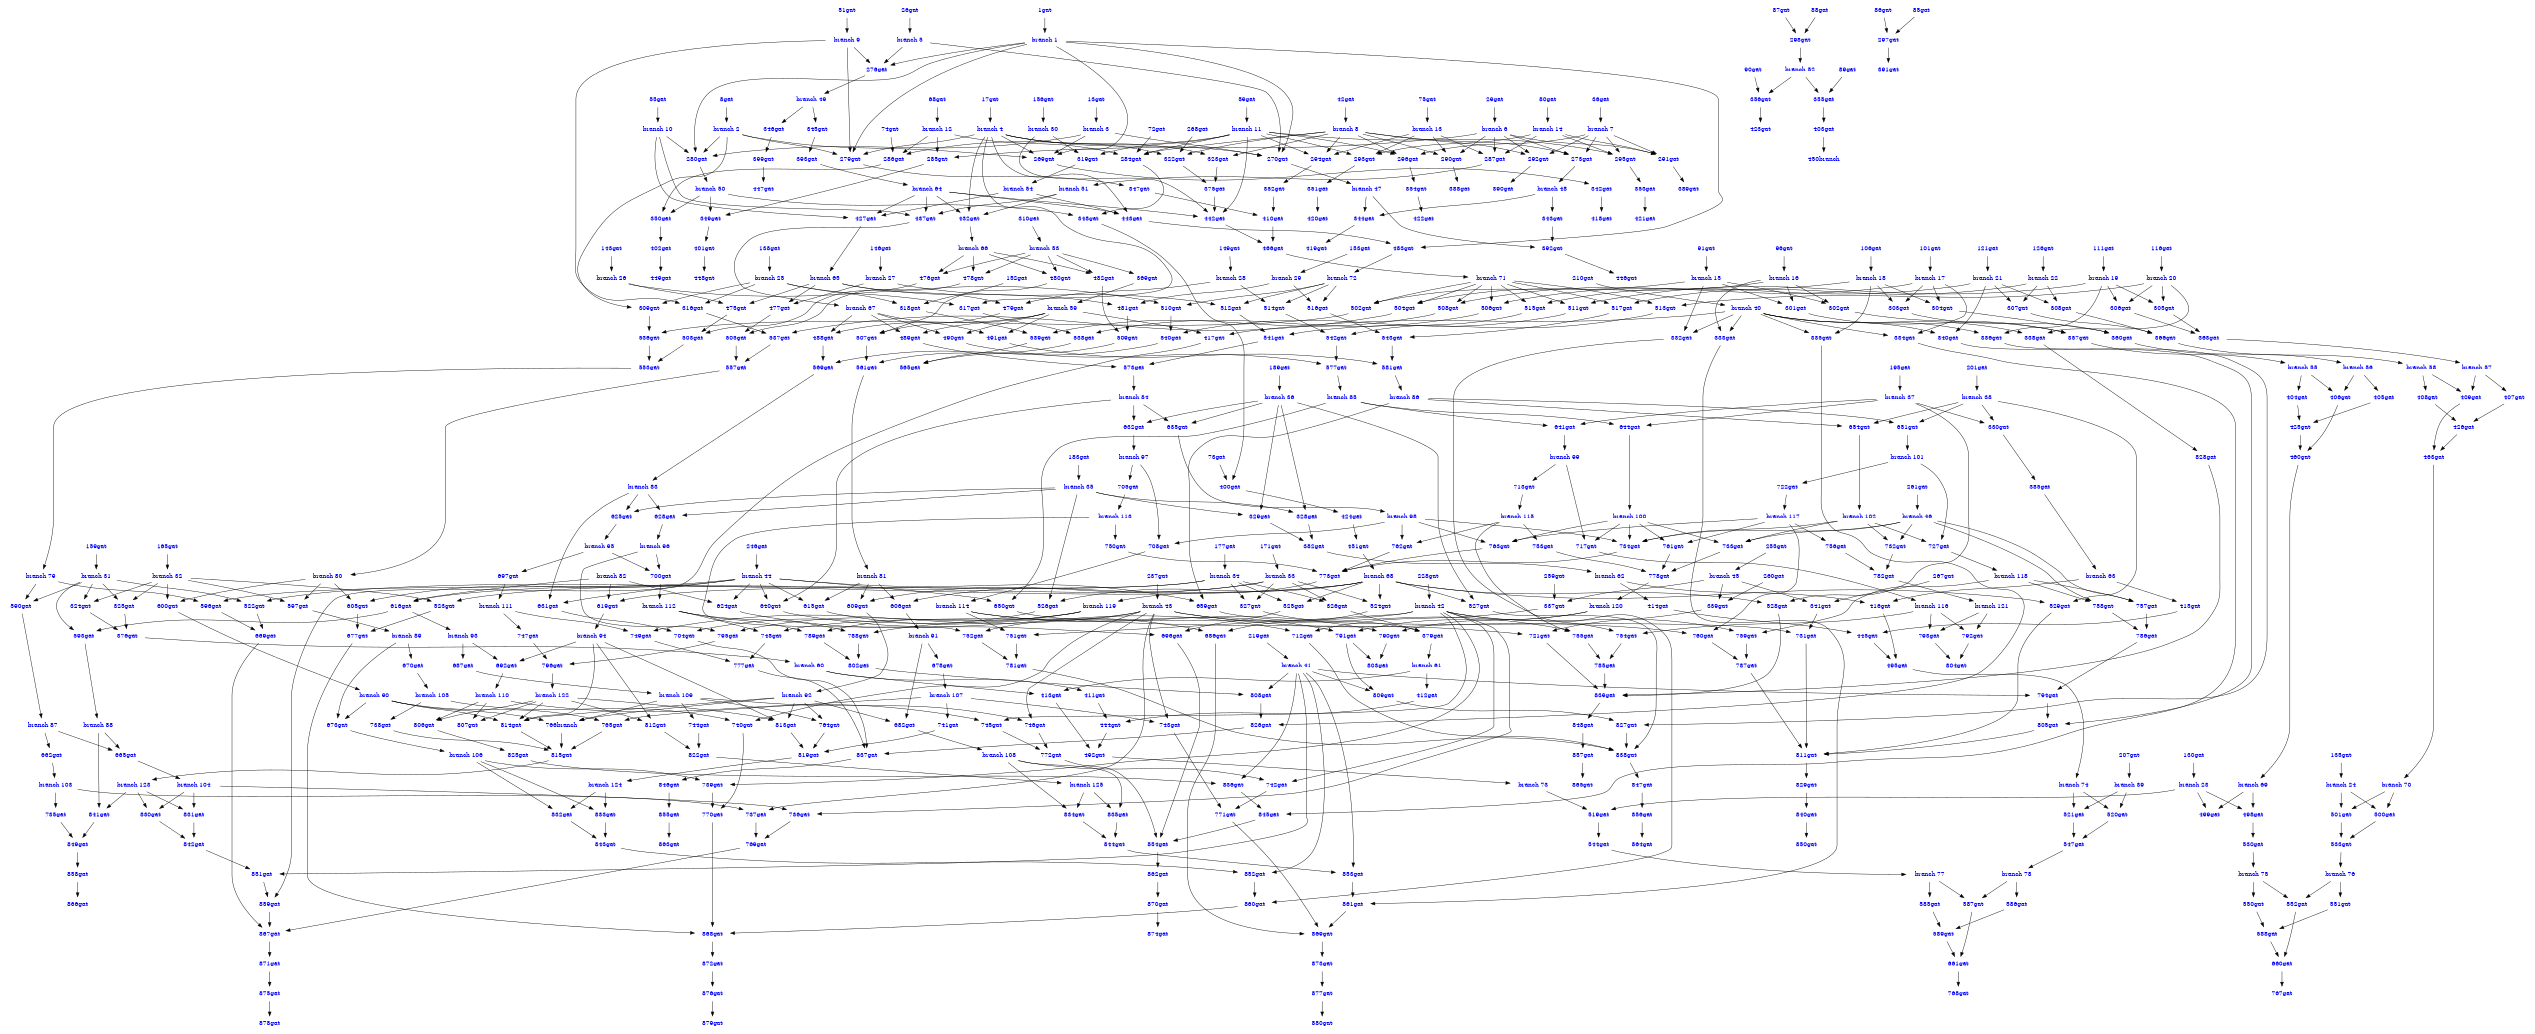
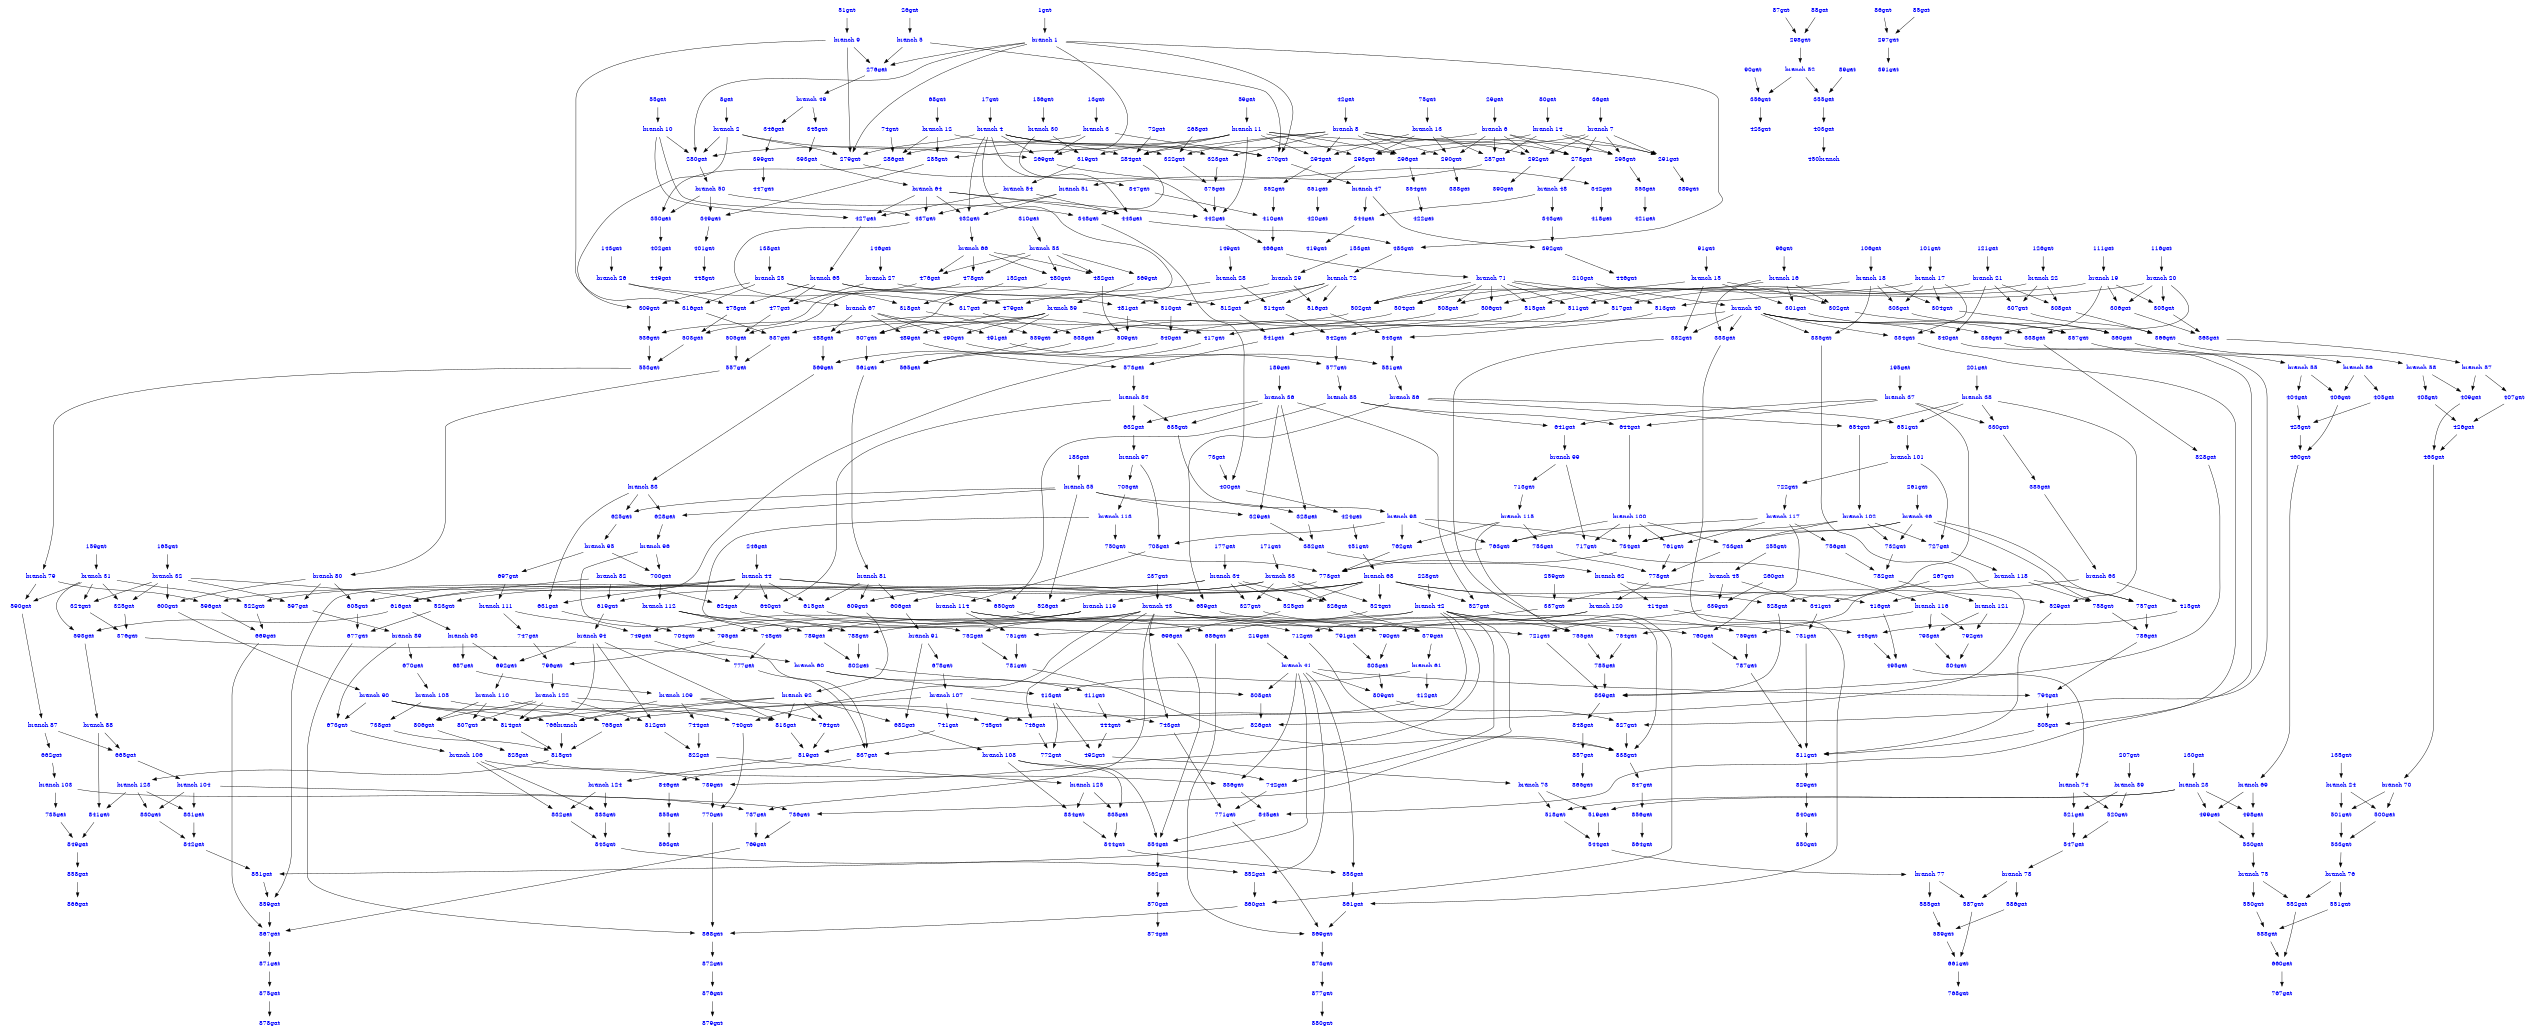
edge "791gat" -> "809gat": now "803gat" -> "809gat"
edge "745gat" -> "772gat": now "413gat" -> "772gat"
node "518gat": added
edge "499gat" -> "530gat": added
